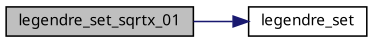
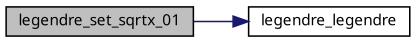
node "legendre_set": label "legendre_set" -> "legendre_legendre"
